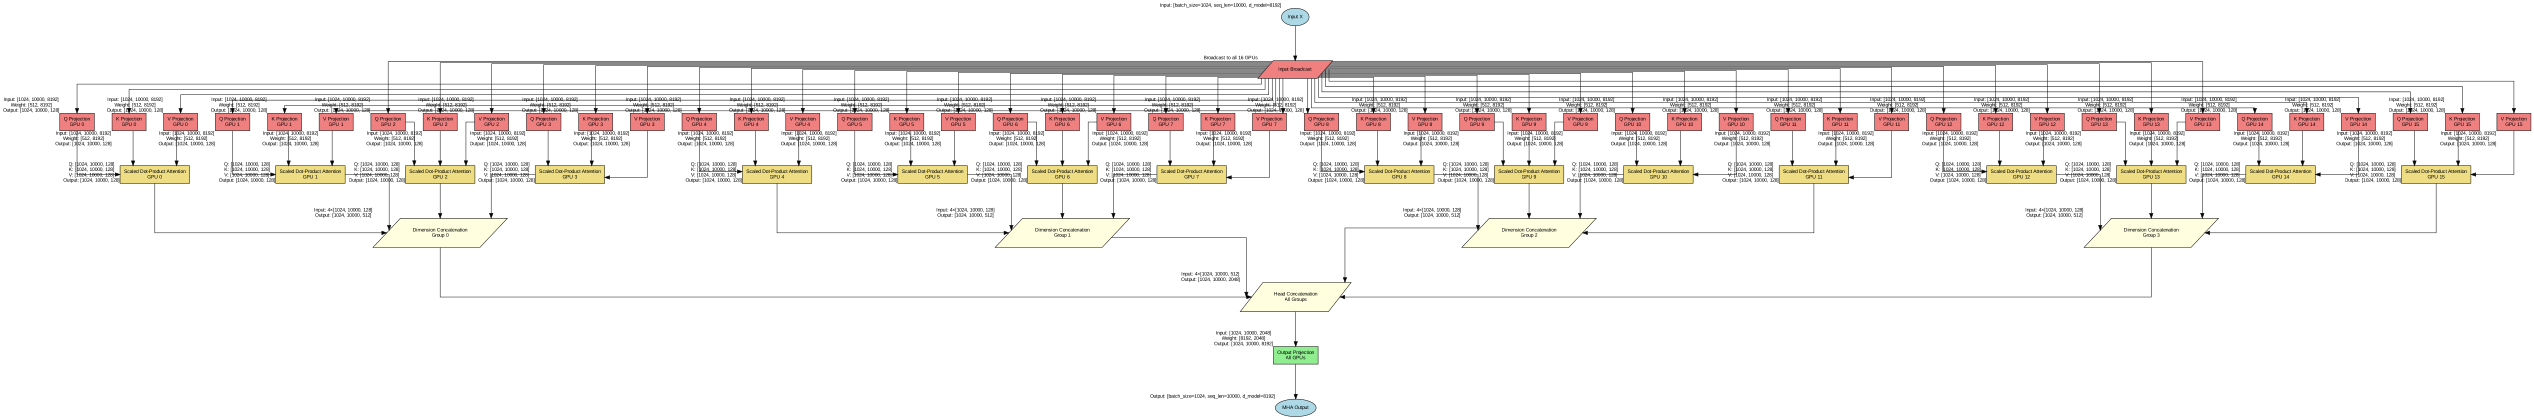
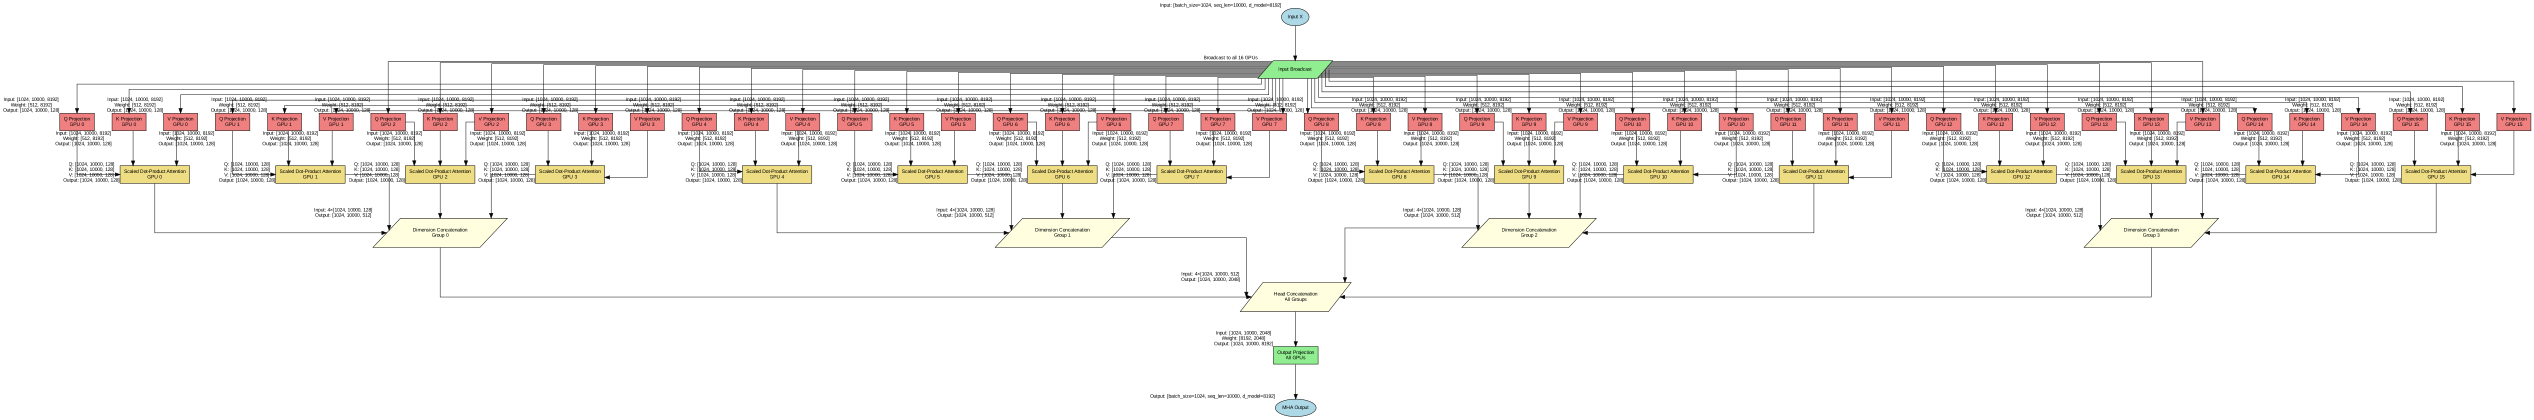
node "Input Broadcast Broadcast to all 16 GPUs": fillcolor lightcoral -> lightgreen
